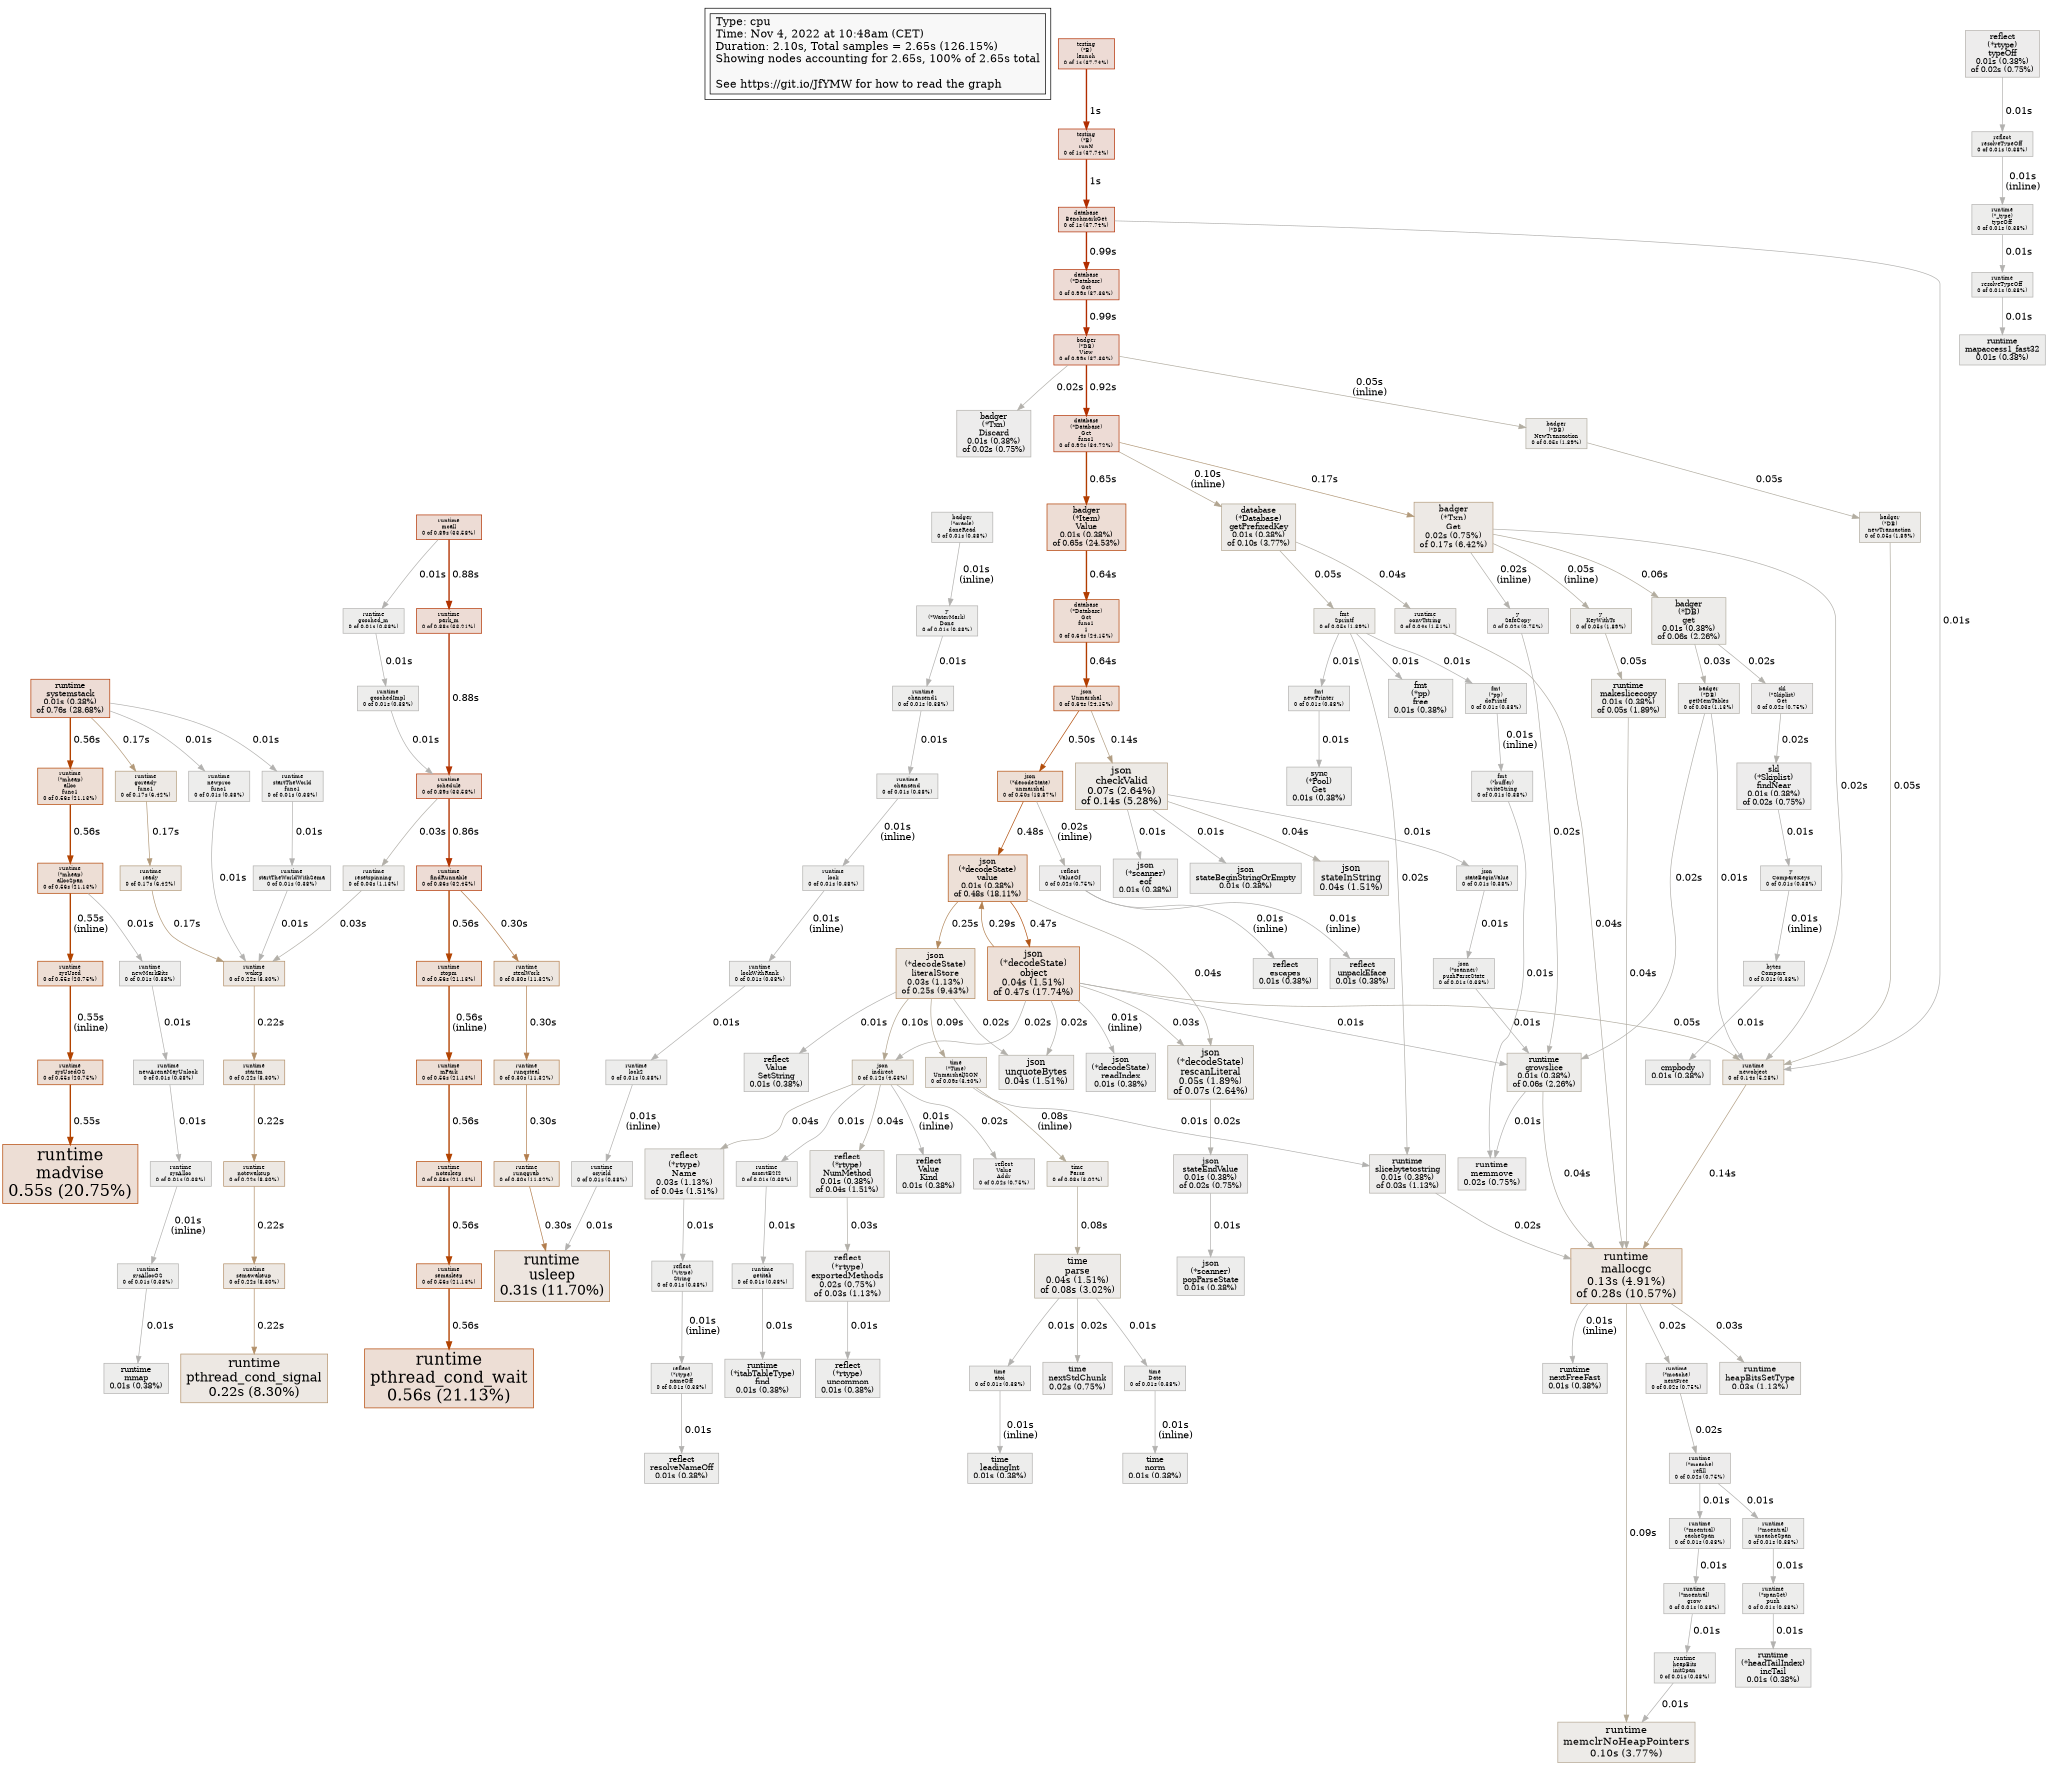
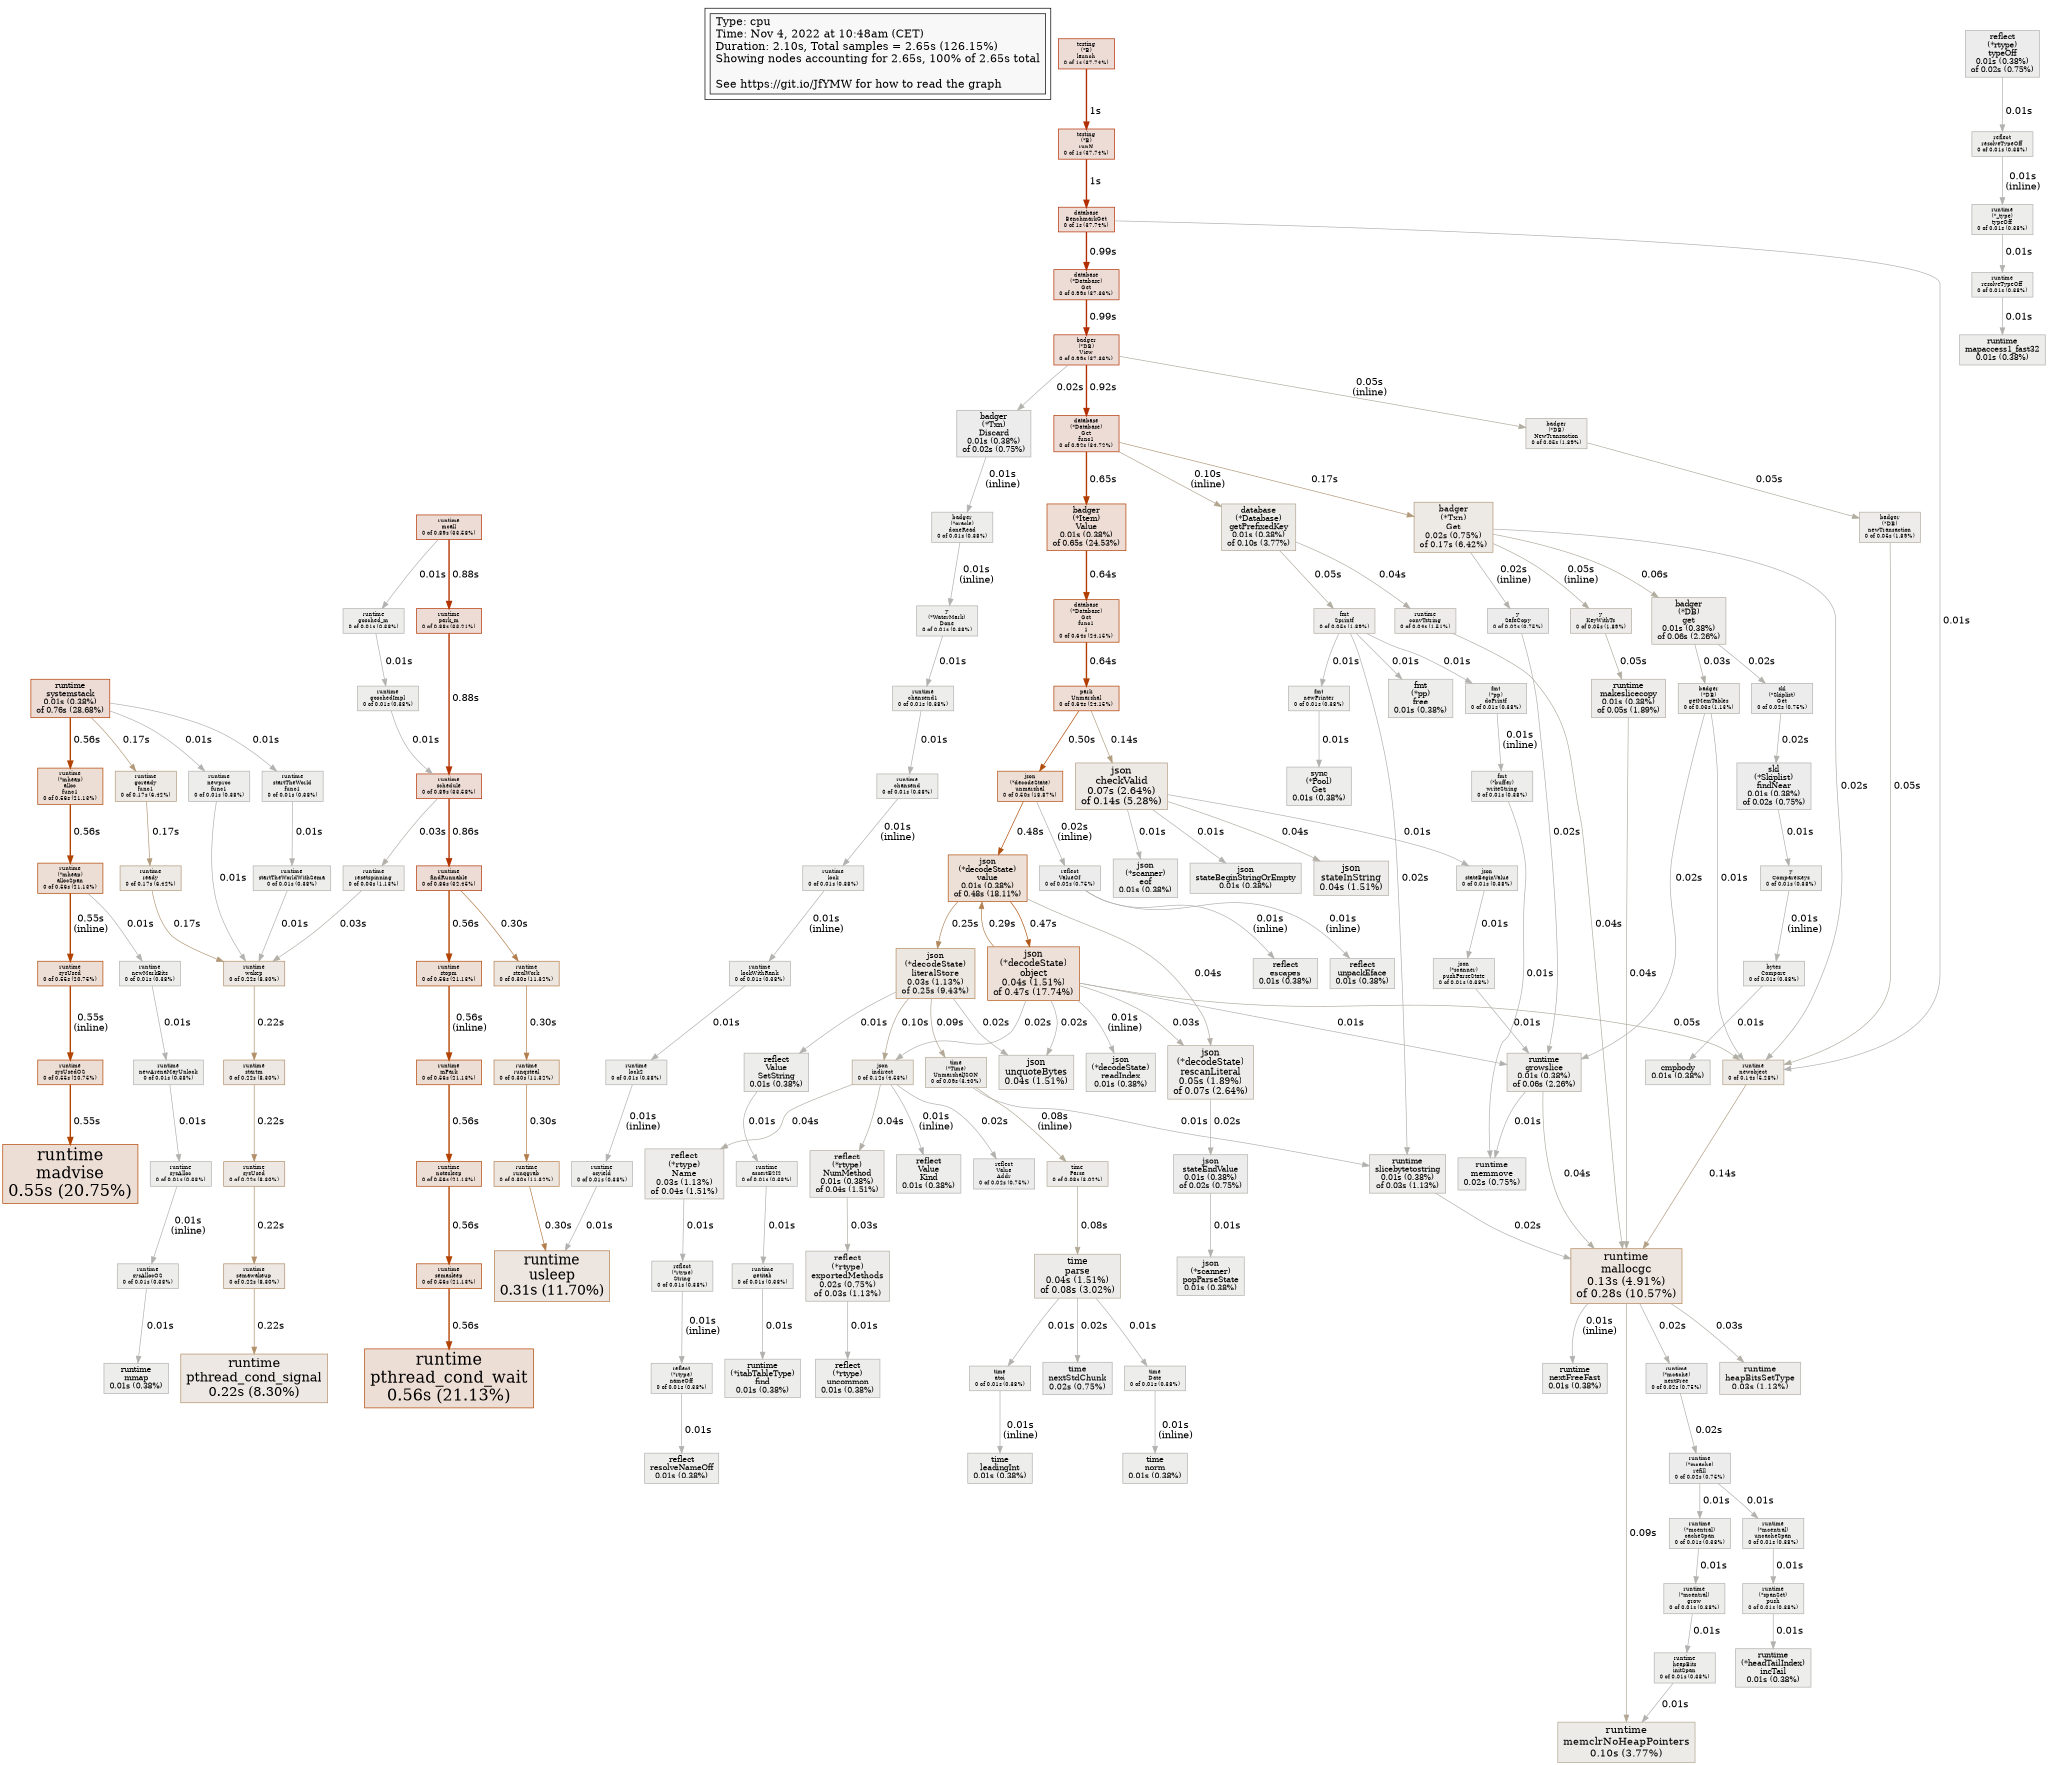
edge "badger (*Txn) Discard 0.01s (0.38%) of 0.02s (0.75%)" -> "badger (*oracle) doneRead 0 of 0.01s (0.38%)": added, label "0.01s (inline)"
node "json Unmarshal 0 of 0.64s (24.15%)": label "json Unmarshal 0 of 0.64s (24.15%)" -> "park Unmarshal 0 of 0.64s (24.15%)"
edge "json indirect 0 of 0.12s (4.53%)" -> "runtime assertE2I2 0 of 0.01s (0.38%)": now "reflect Value SetString 0.01s (0.38%)" -> "runtime assertE2I2 0 of 0.01s (0.38%)"
node "runtime notewakeup 0 of 0.22s (8.30%)": label "runtime notewakeup 0 of 0.22s (8.30%)" -> "runtime sysUsed 0 of 0.22s (8.30%)"
